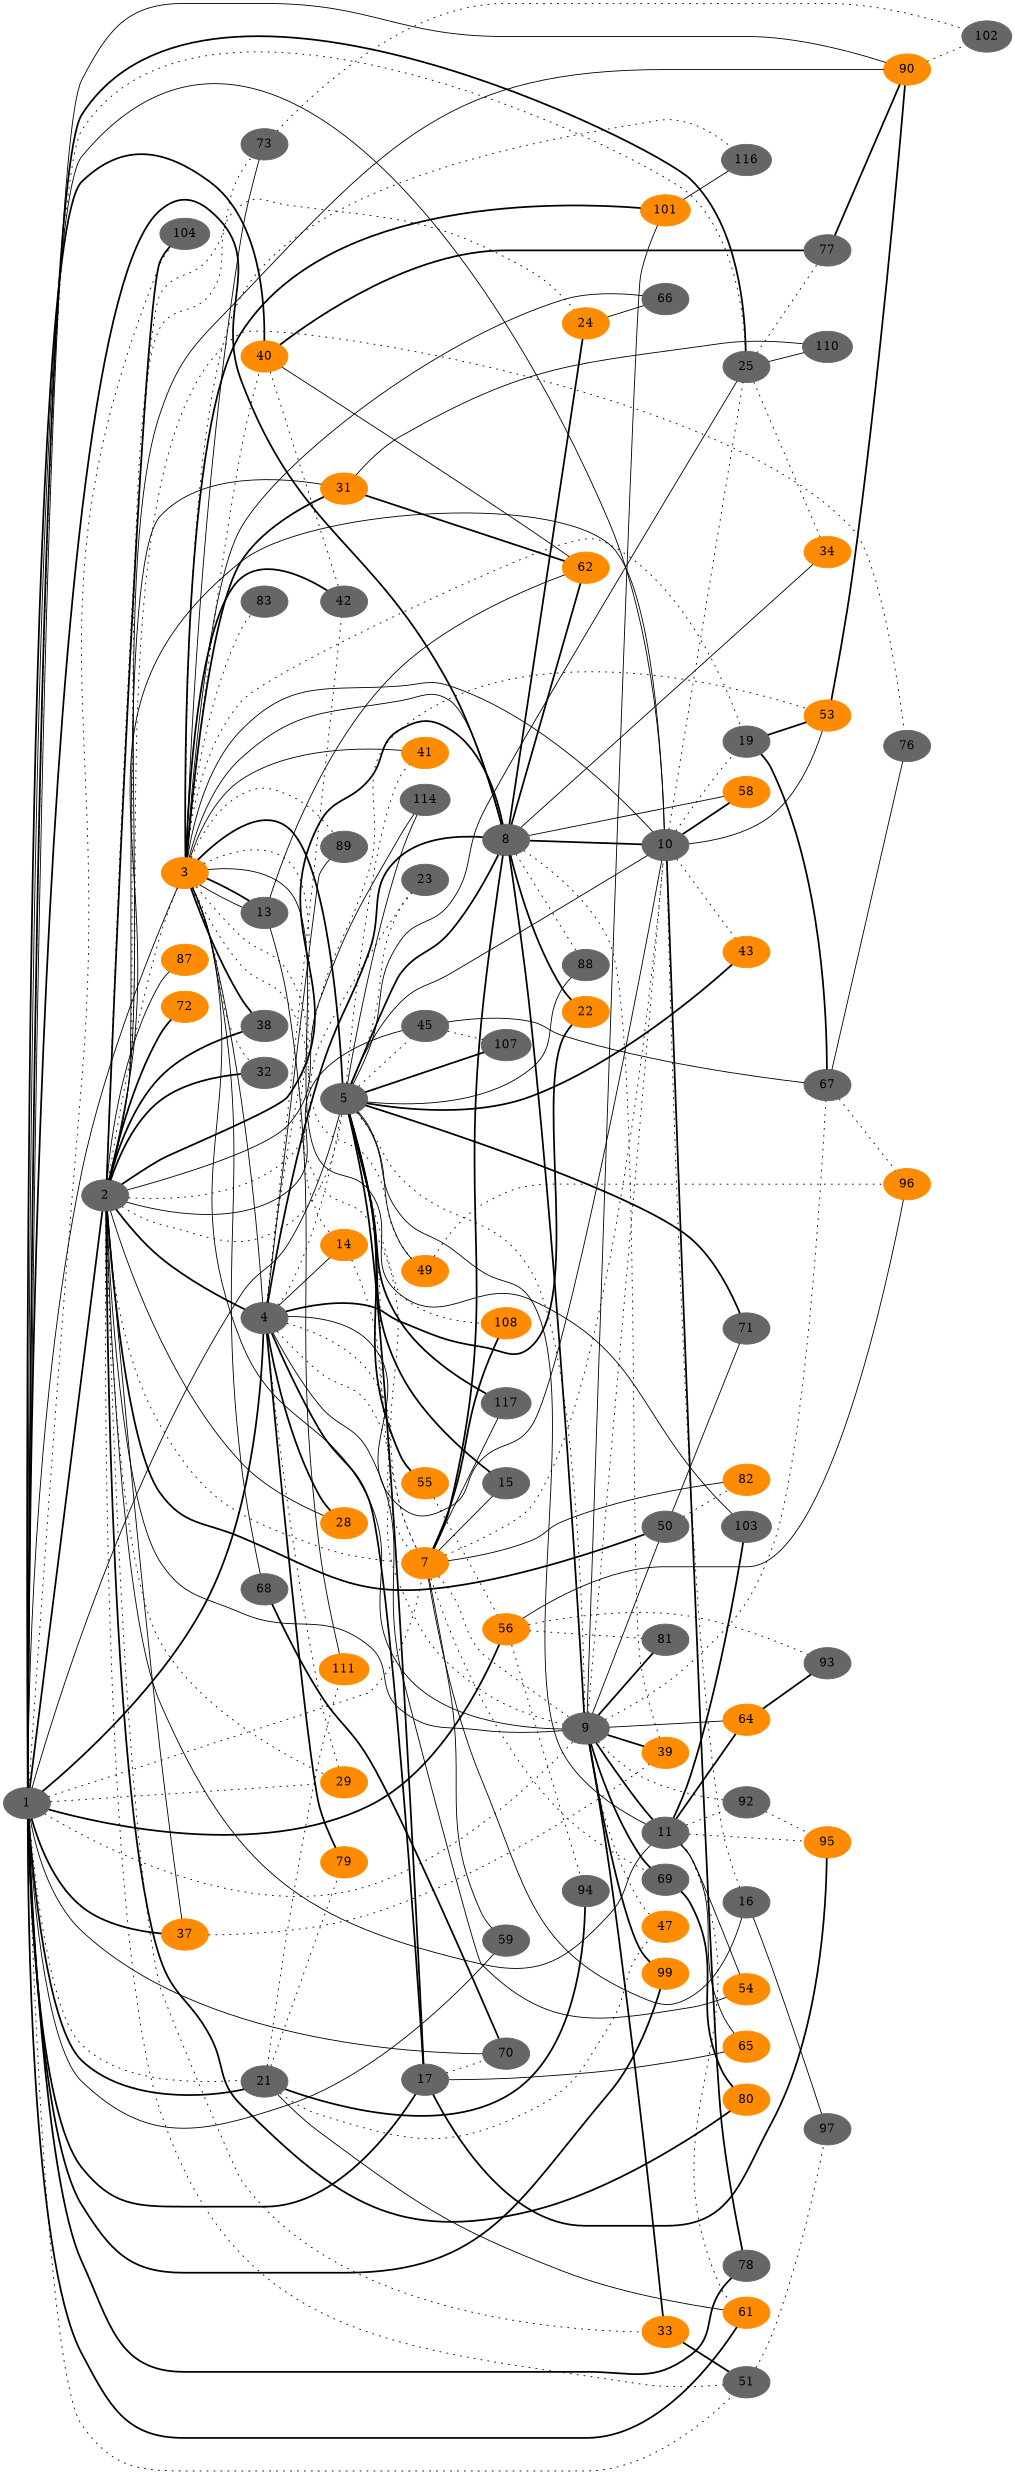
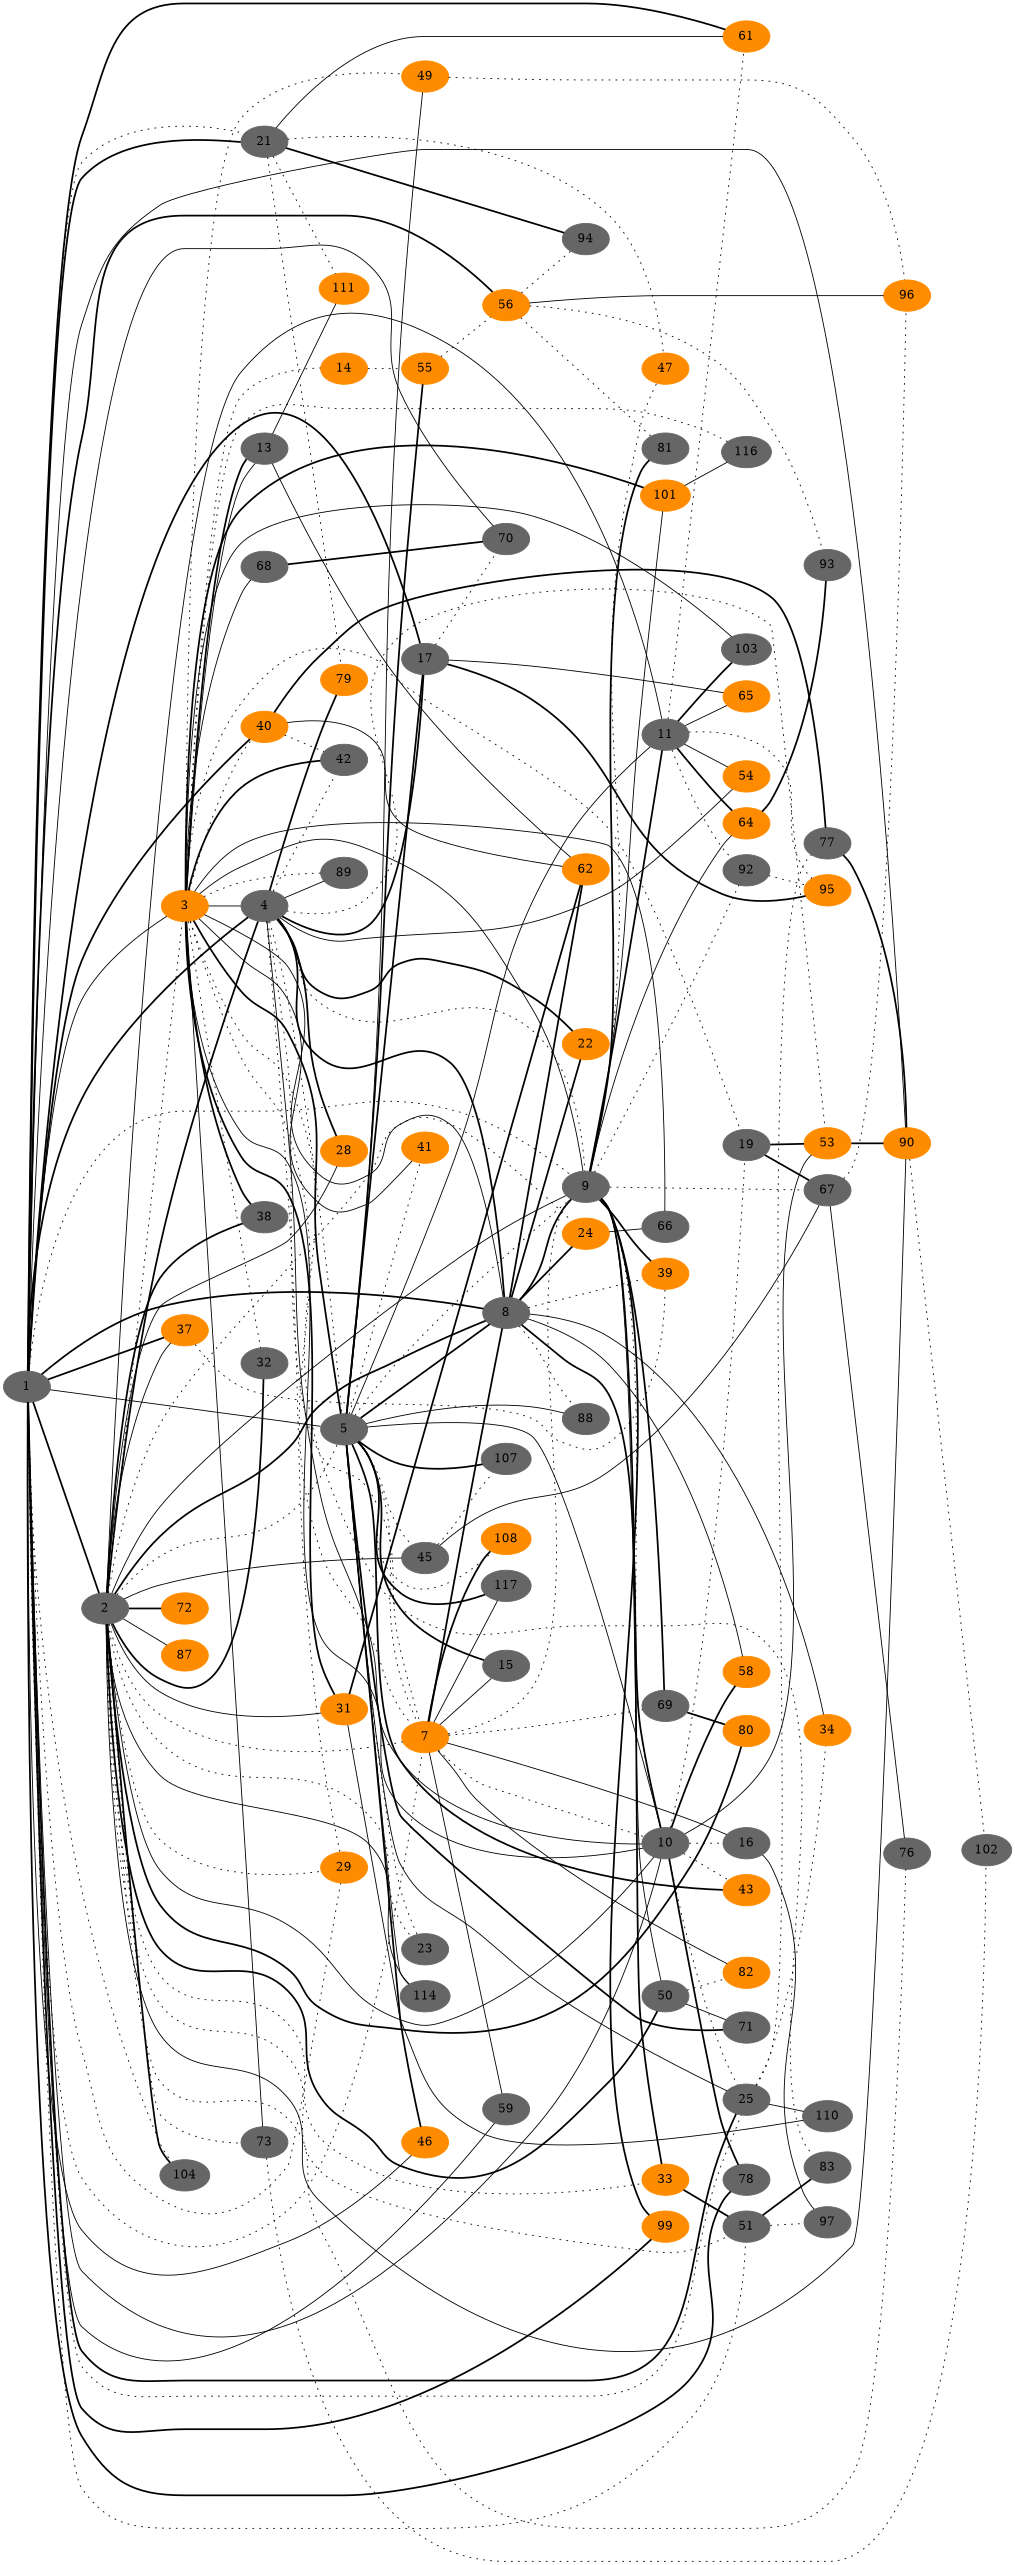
edge "14" -- "4": removed
node "46": added
edge "83" -- "51": added
